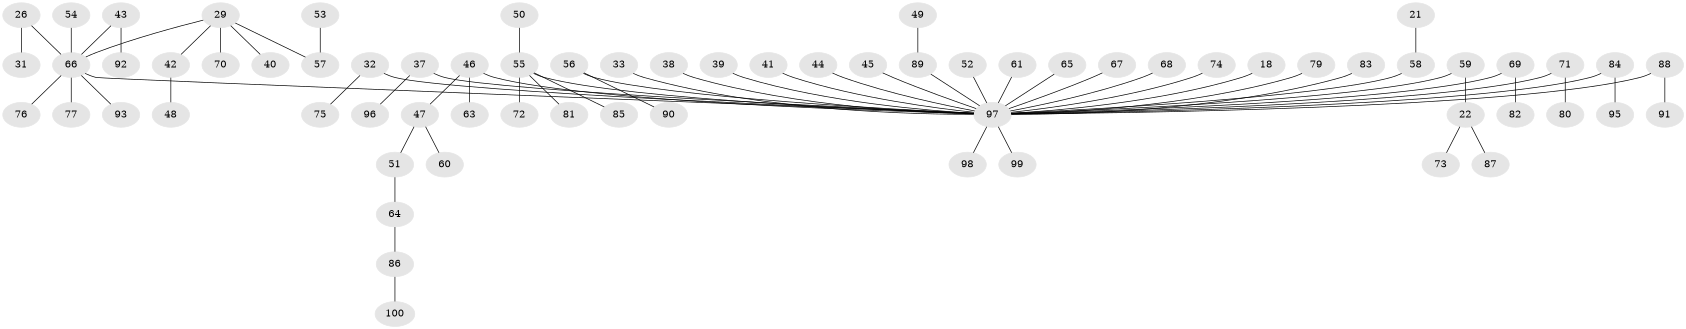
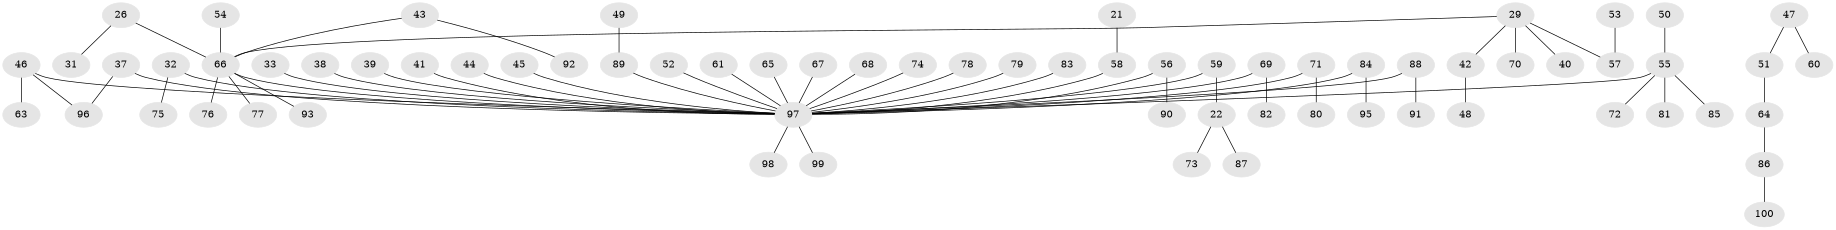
node "18": label "18" -> "78"
edge "46" -- "47": now "46" -- "96"
